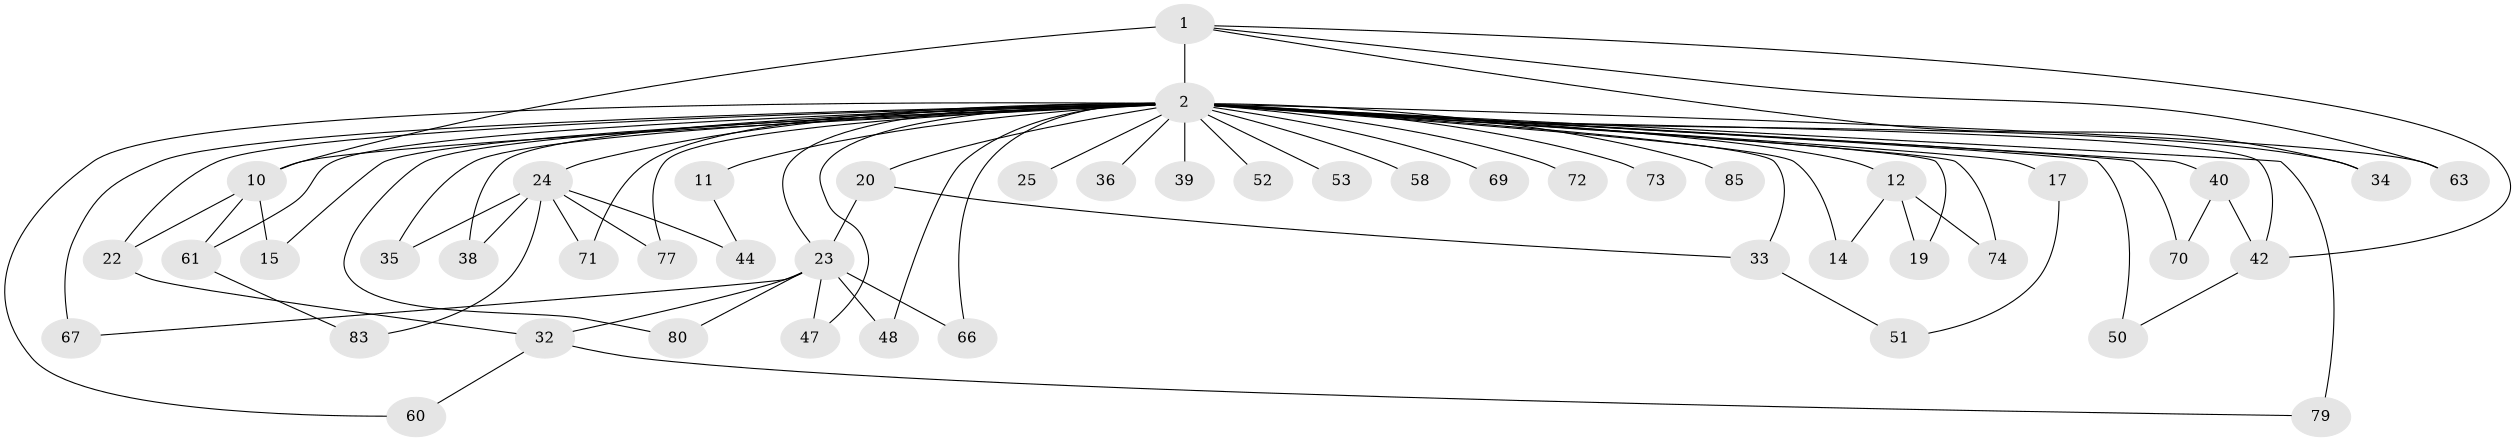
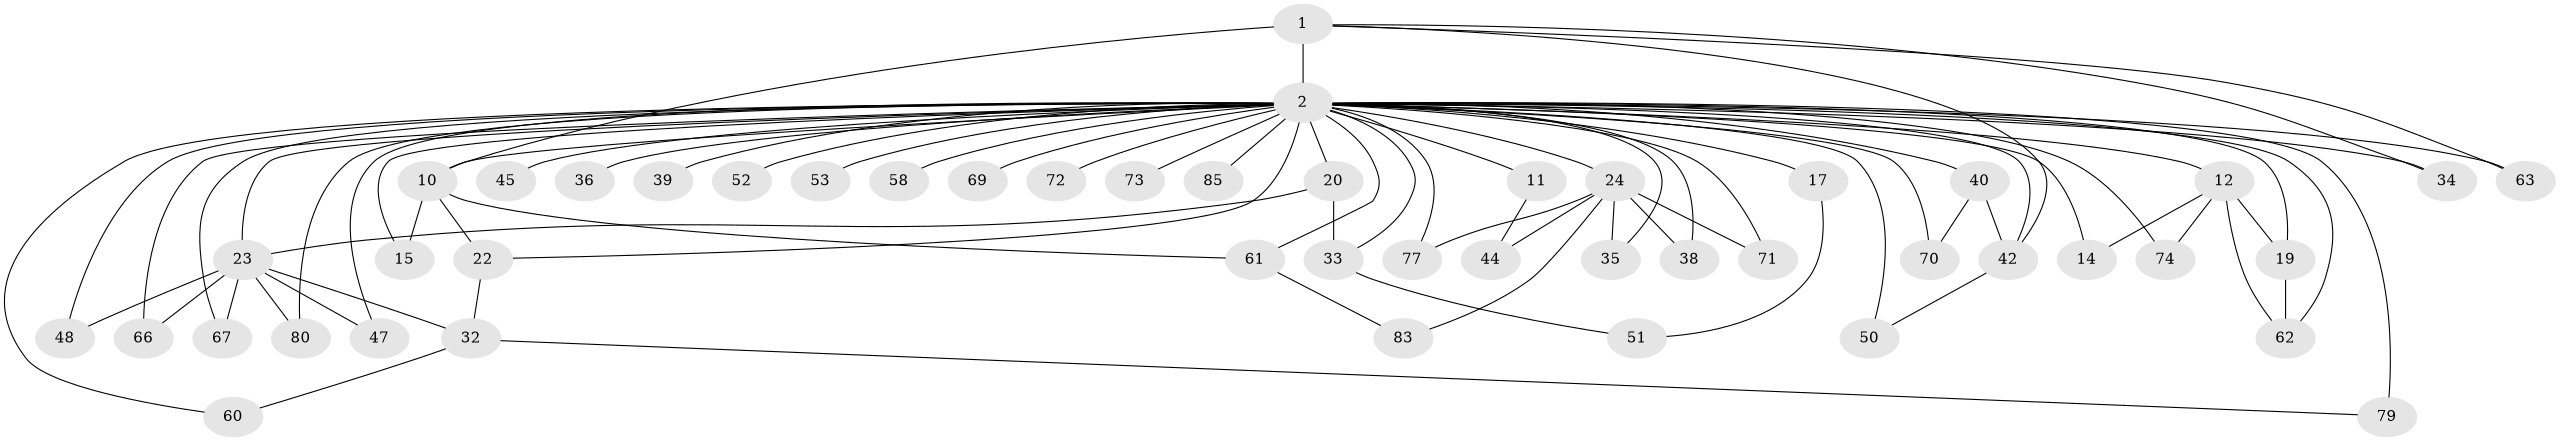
node "25": label "25" -> "45"
node "62": added
